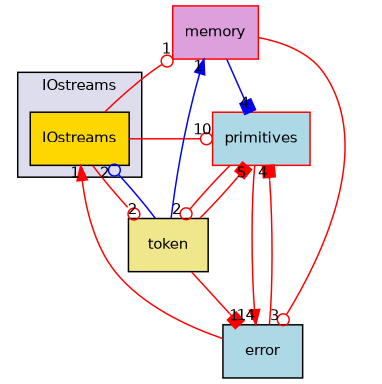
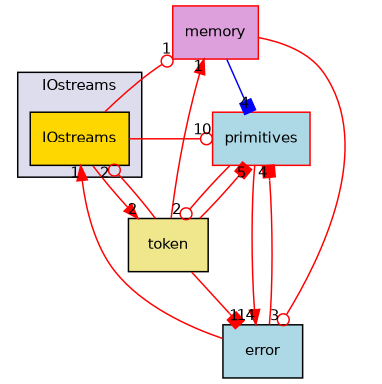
edge "token" -> "memory": color blue -> red
edge "IOstreams" -> "token": arrowhead odot -> normal
edge "token" -> "IOstreams": color blue -> red
